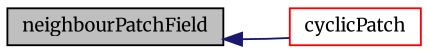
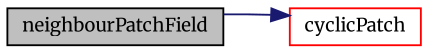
edge "cyclicPatch" -> "neighbourPatchField": reversed
